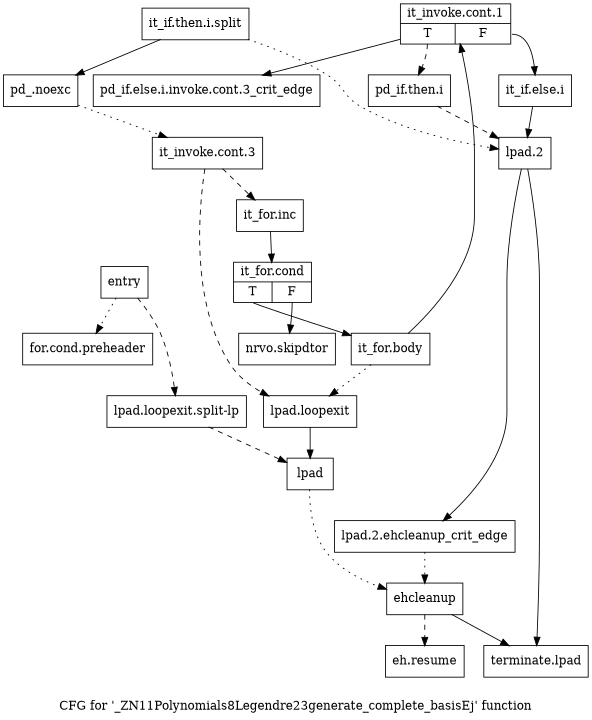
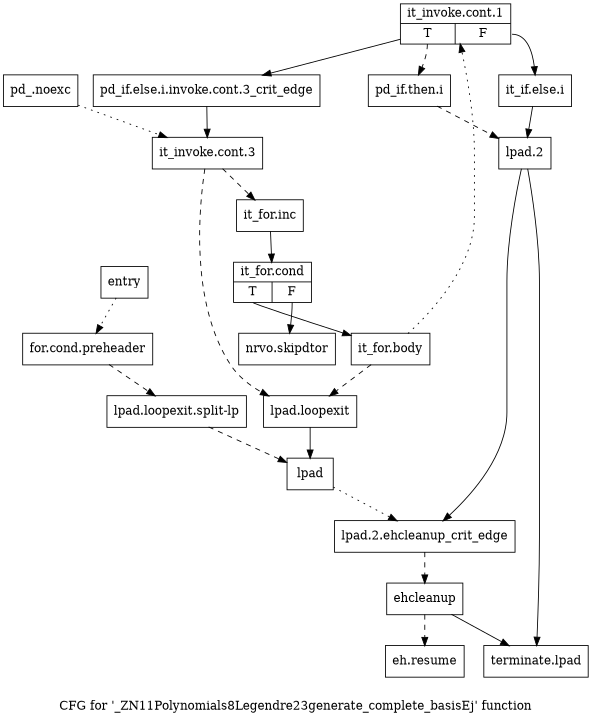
node "it_if.then.i.split": removed
edge "pd_if.else.i.invoke.cont.3_crit_edge" -> "it_invoke.cont.3": added
edge "it_for.body" -> "it_invoke.cont.1": style solid -> dotted
edge "entry" -> "lpad.loopexit.split-lp": now "for.cond.preheader" -> "lpad.loopexit.split-lp"
edge "it_for.body" -> "lpad.loopexit": style dotted -> dashed
edge "lpad" -> "ehcleanup": now "lpad" -> "lpad.2.ehcleanup_crit_edge"
edge "lpad.2.ehcleanup_crit_edge" -> "ehcleanup": style dotted -> dashed
